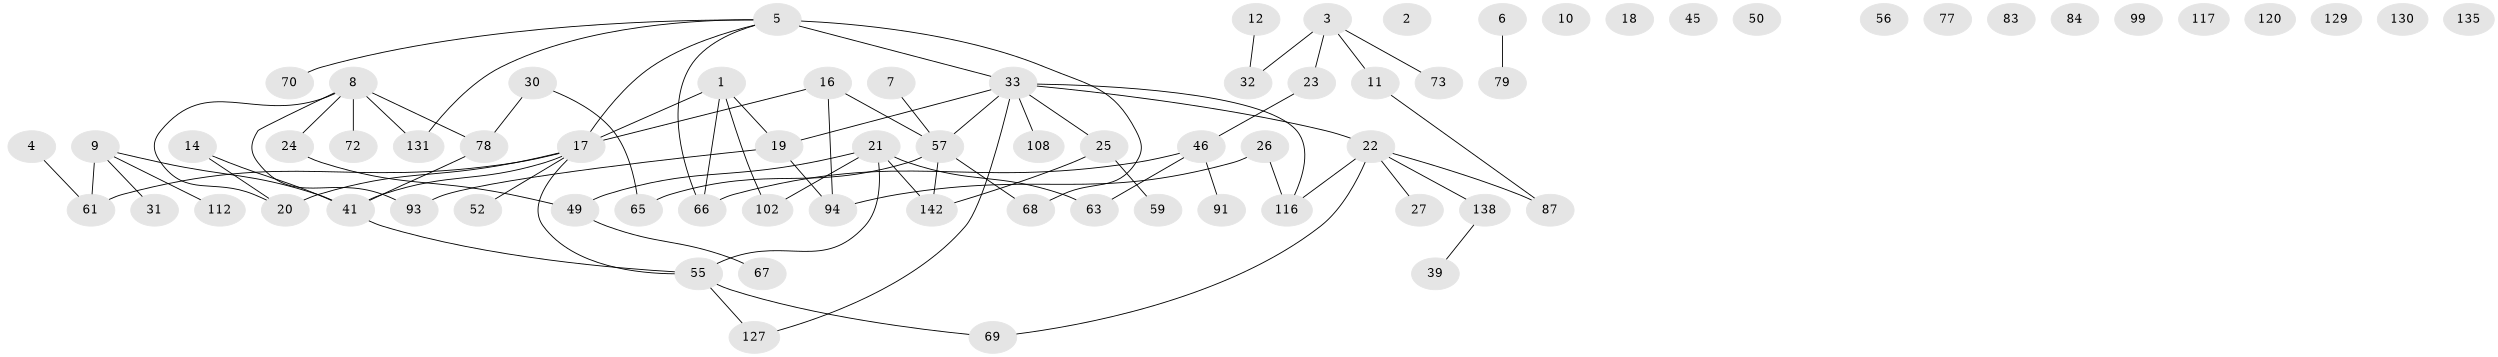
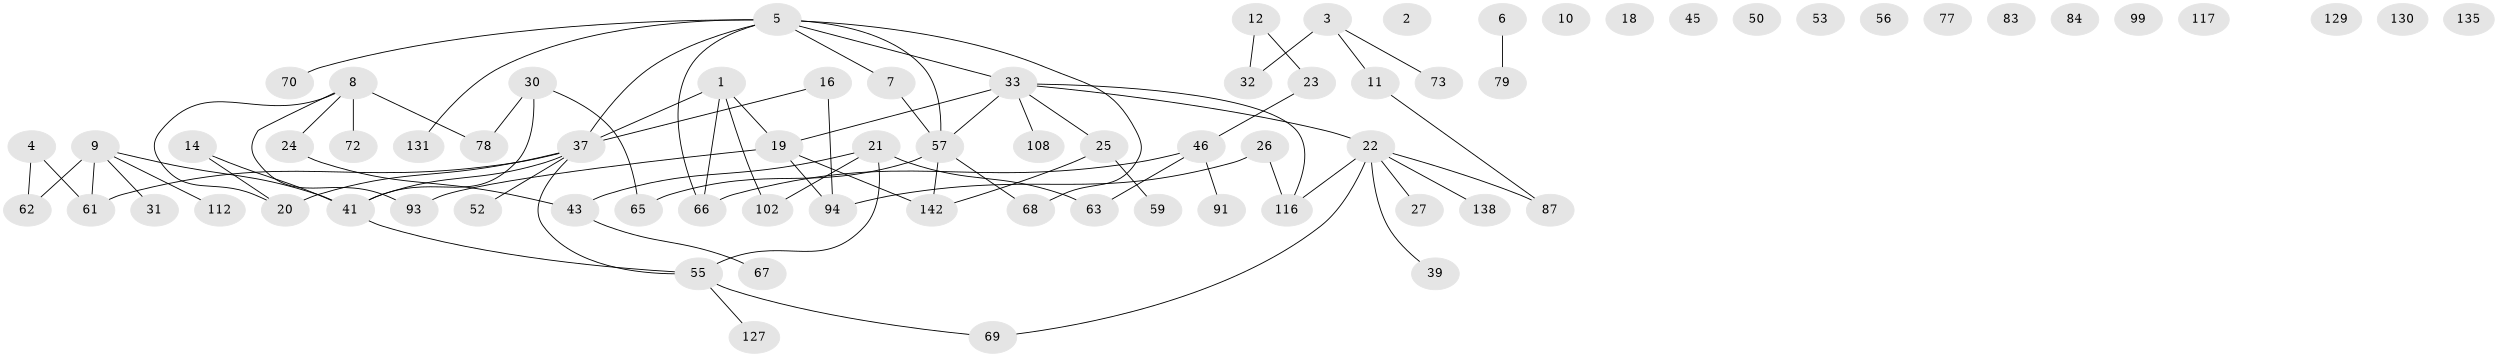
node "53": added
node "120": removed
edge "5" -- "7": added
edge "3" -- "23": now "12" -- "23"
edge "16" -- "57": now "5" -- "57"
edge "8" -- "131": removed
node "17": label "17" -> "37"
edge "78" -- "41": now "30" -- "41"
edge "21" -- "142": now "19" -- "142"
node "62": added
node "49": label "49" -> "43"
edge "138" -- "39": now "22" -- "39"
edge "33" -- "127": removed
